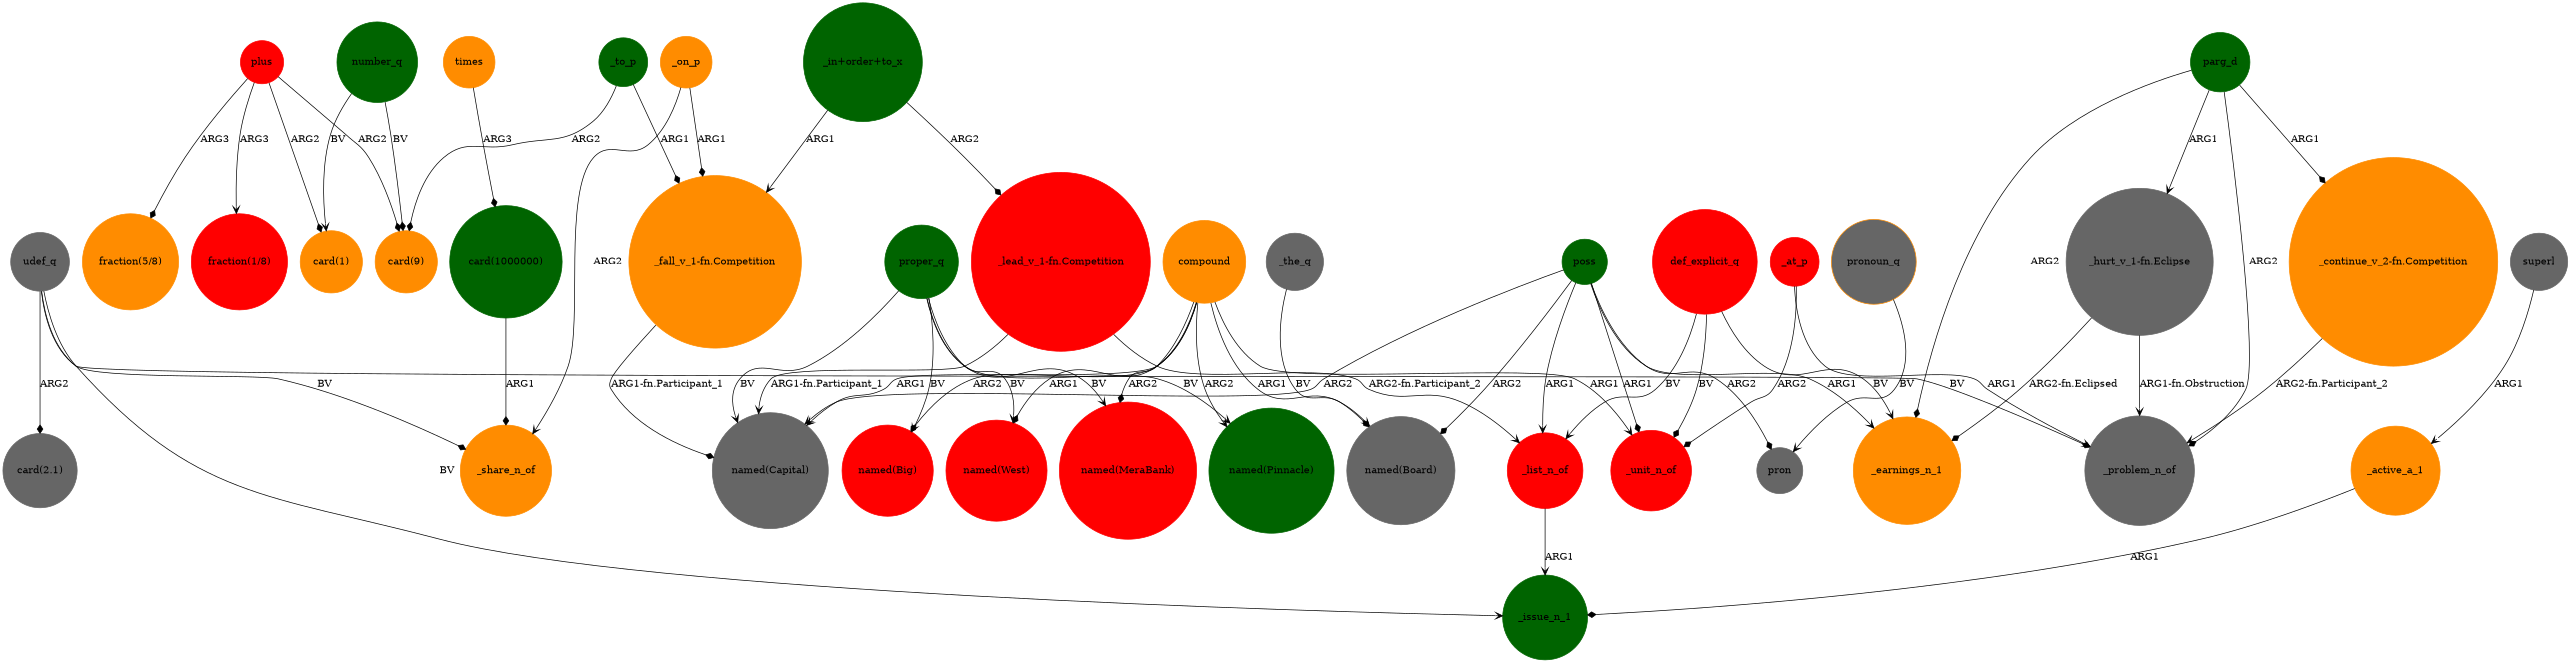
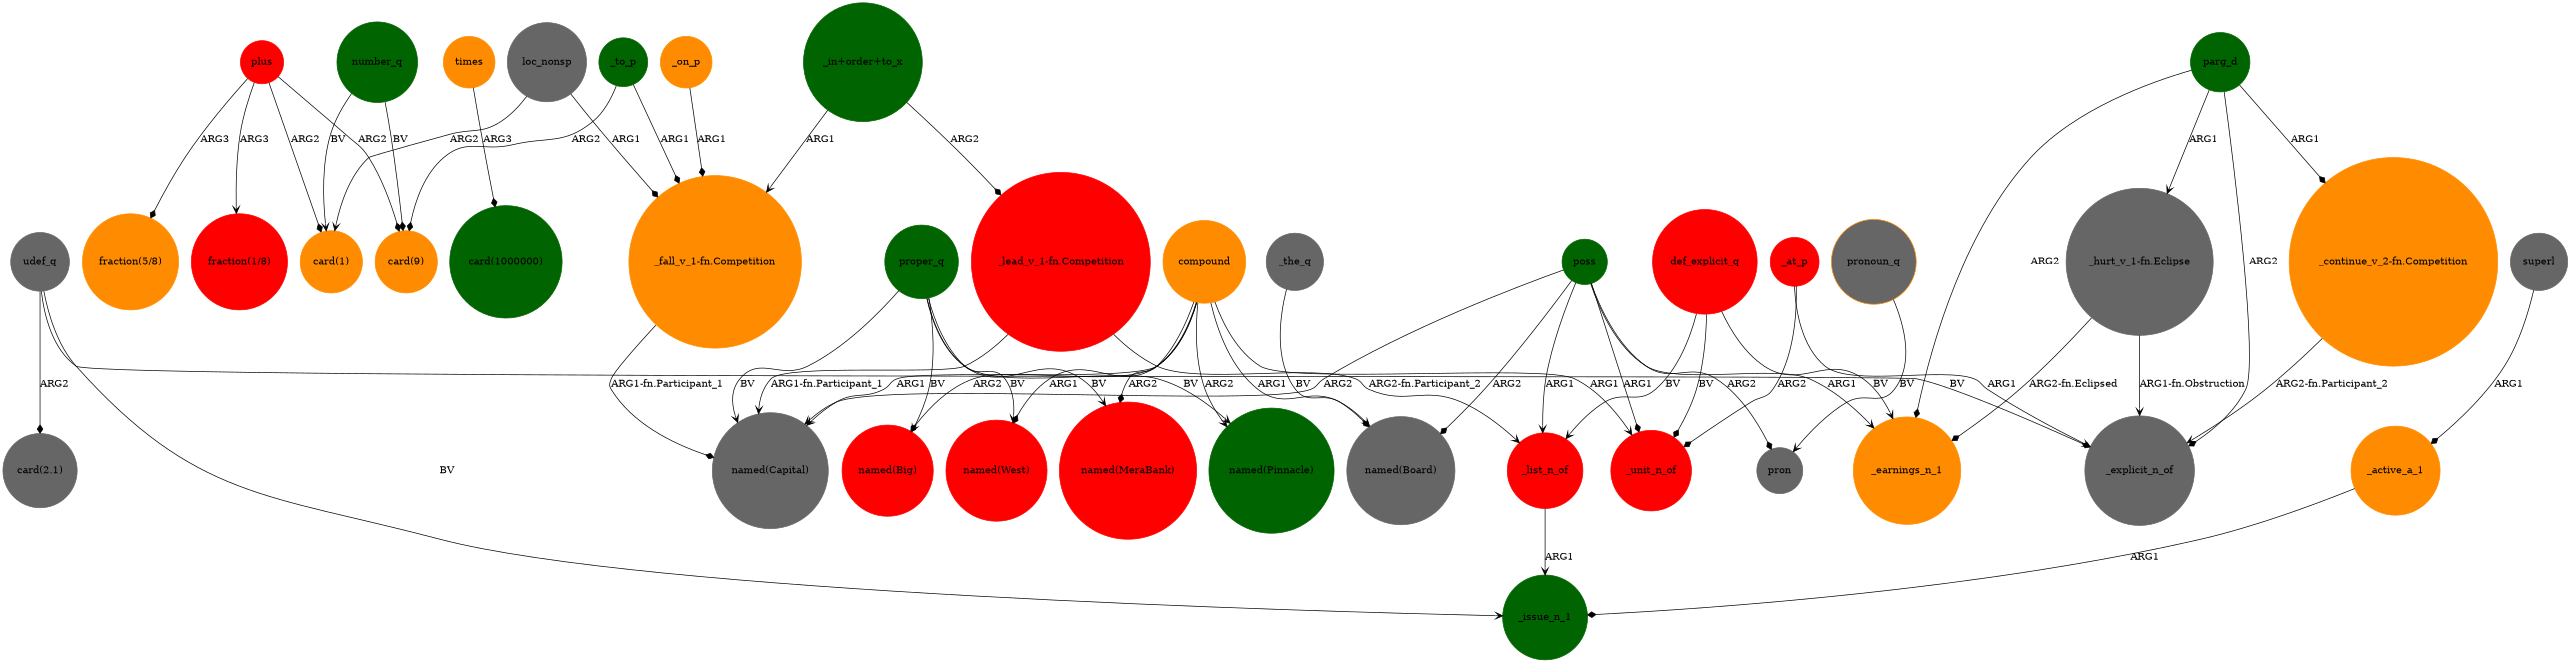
node "loc_nonsp": added
edge "superl" -> "_active_a_1": arrowhead vee -> diamond
node "_share_n_of": removed
node "_problem_n_of": label "_problem_n_of" -> "_explicit_n_of"
